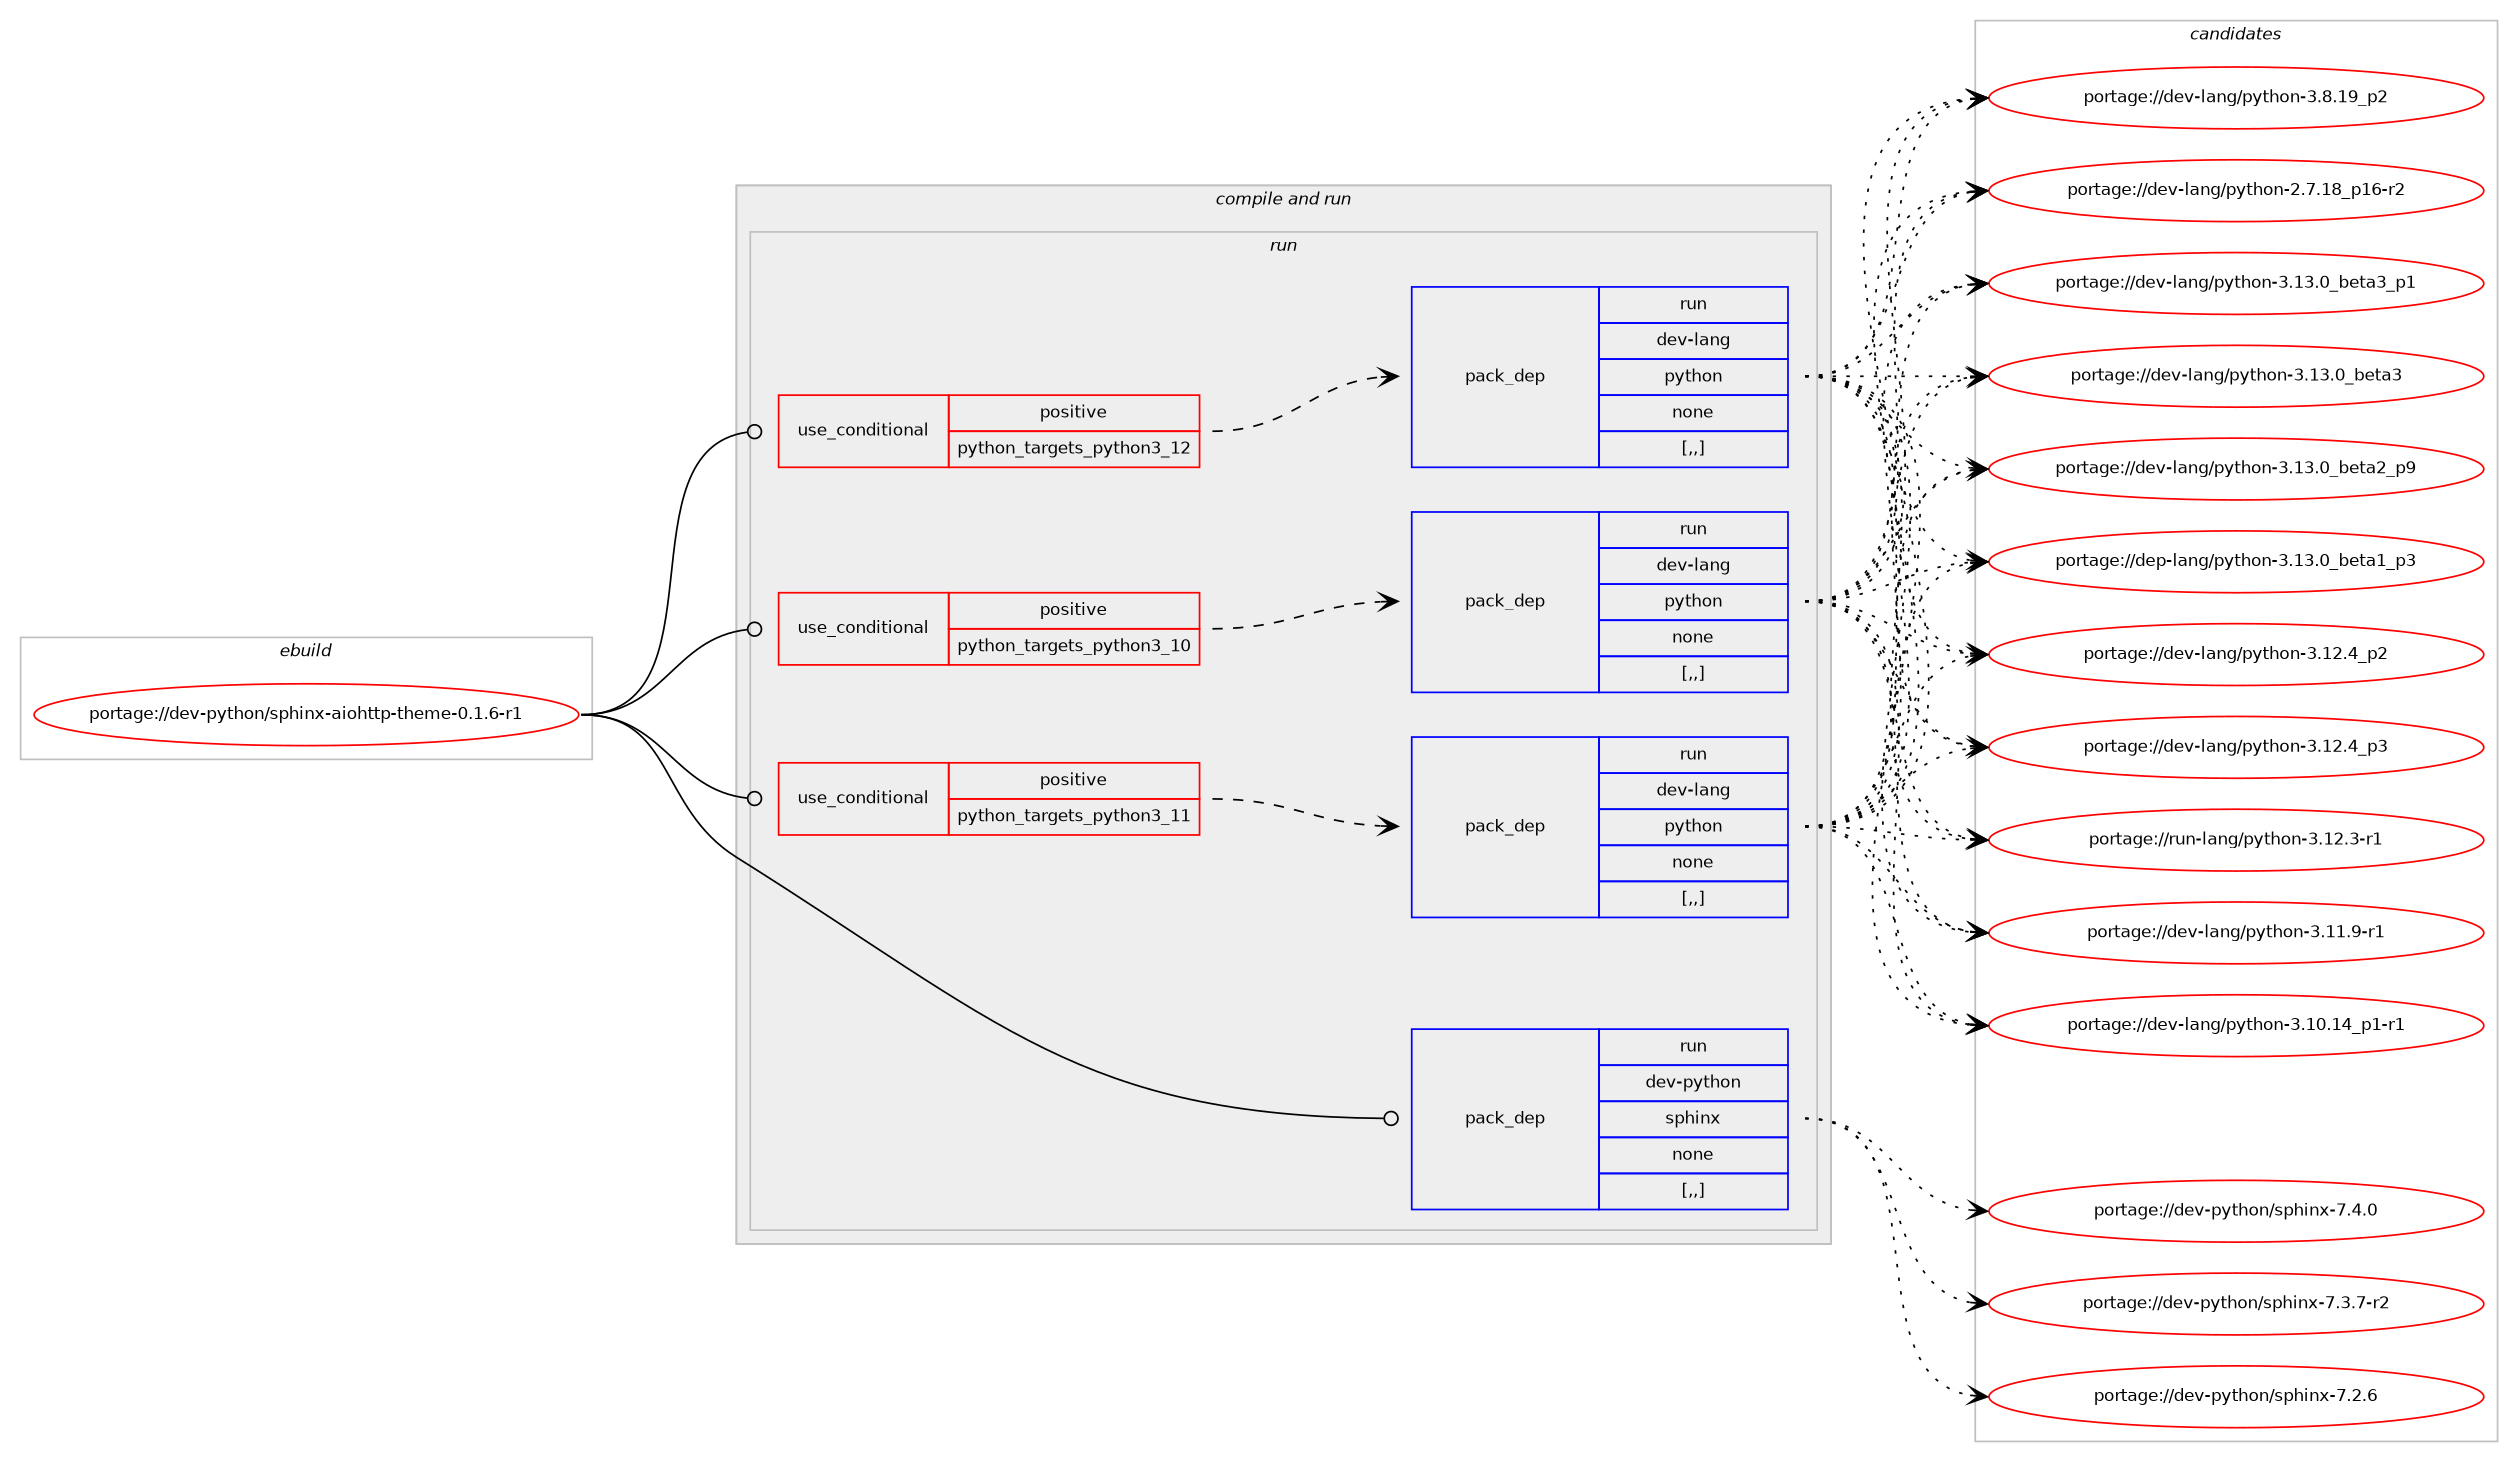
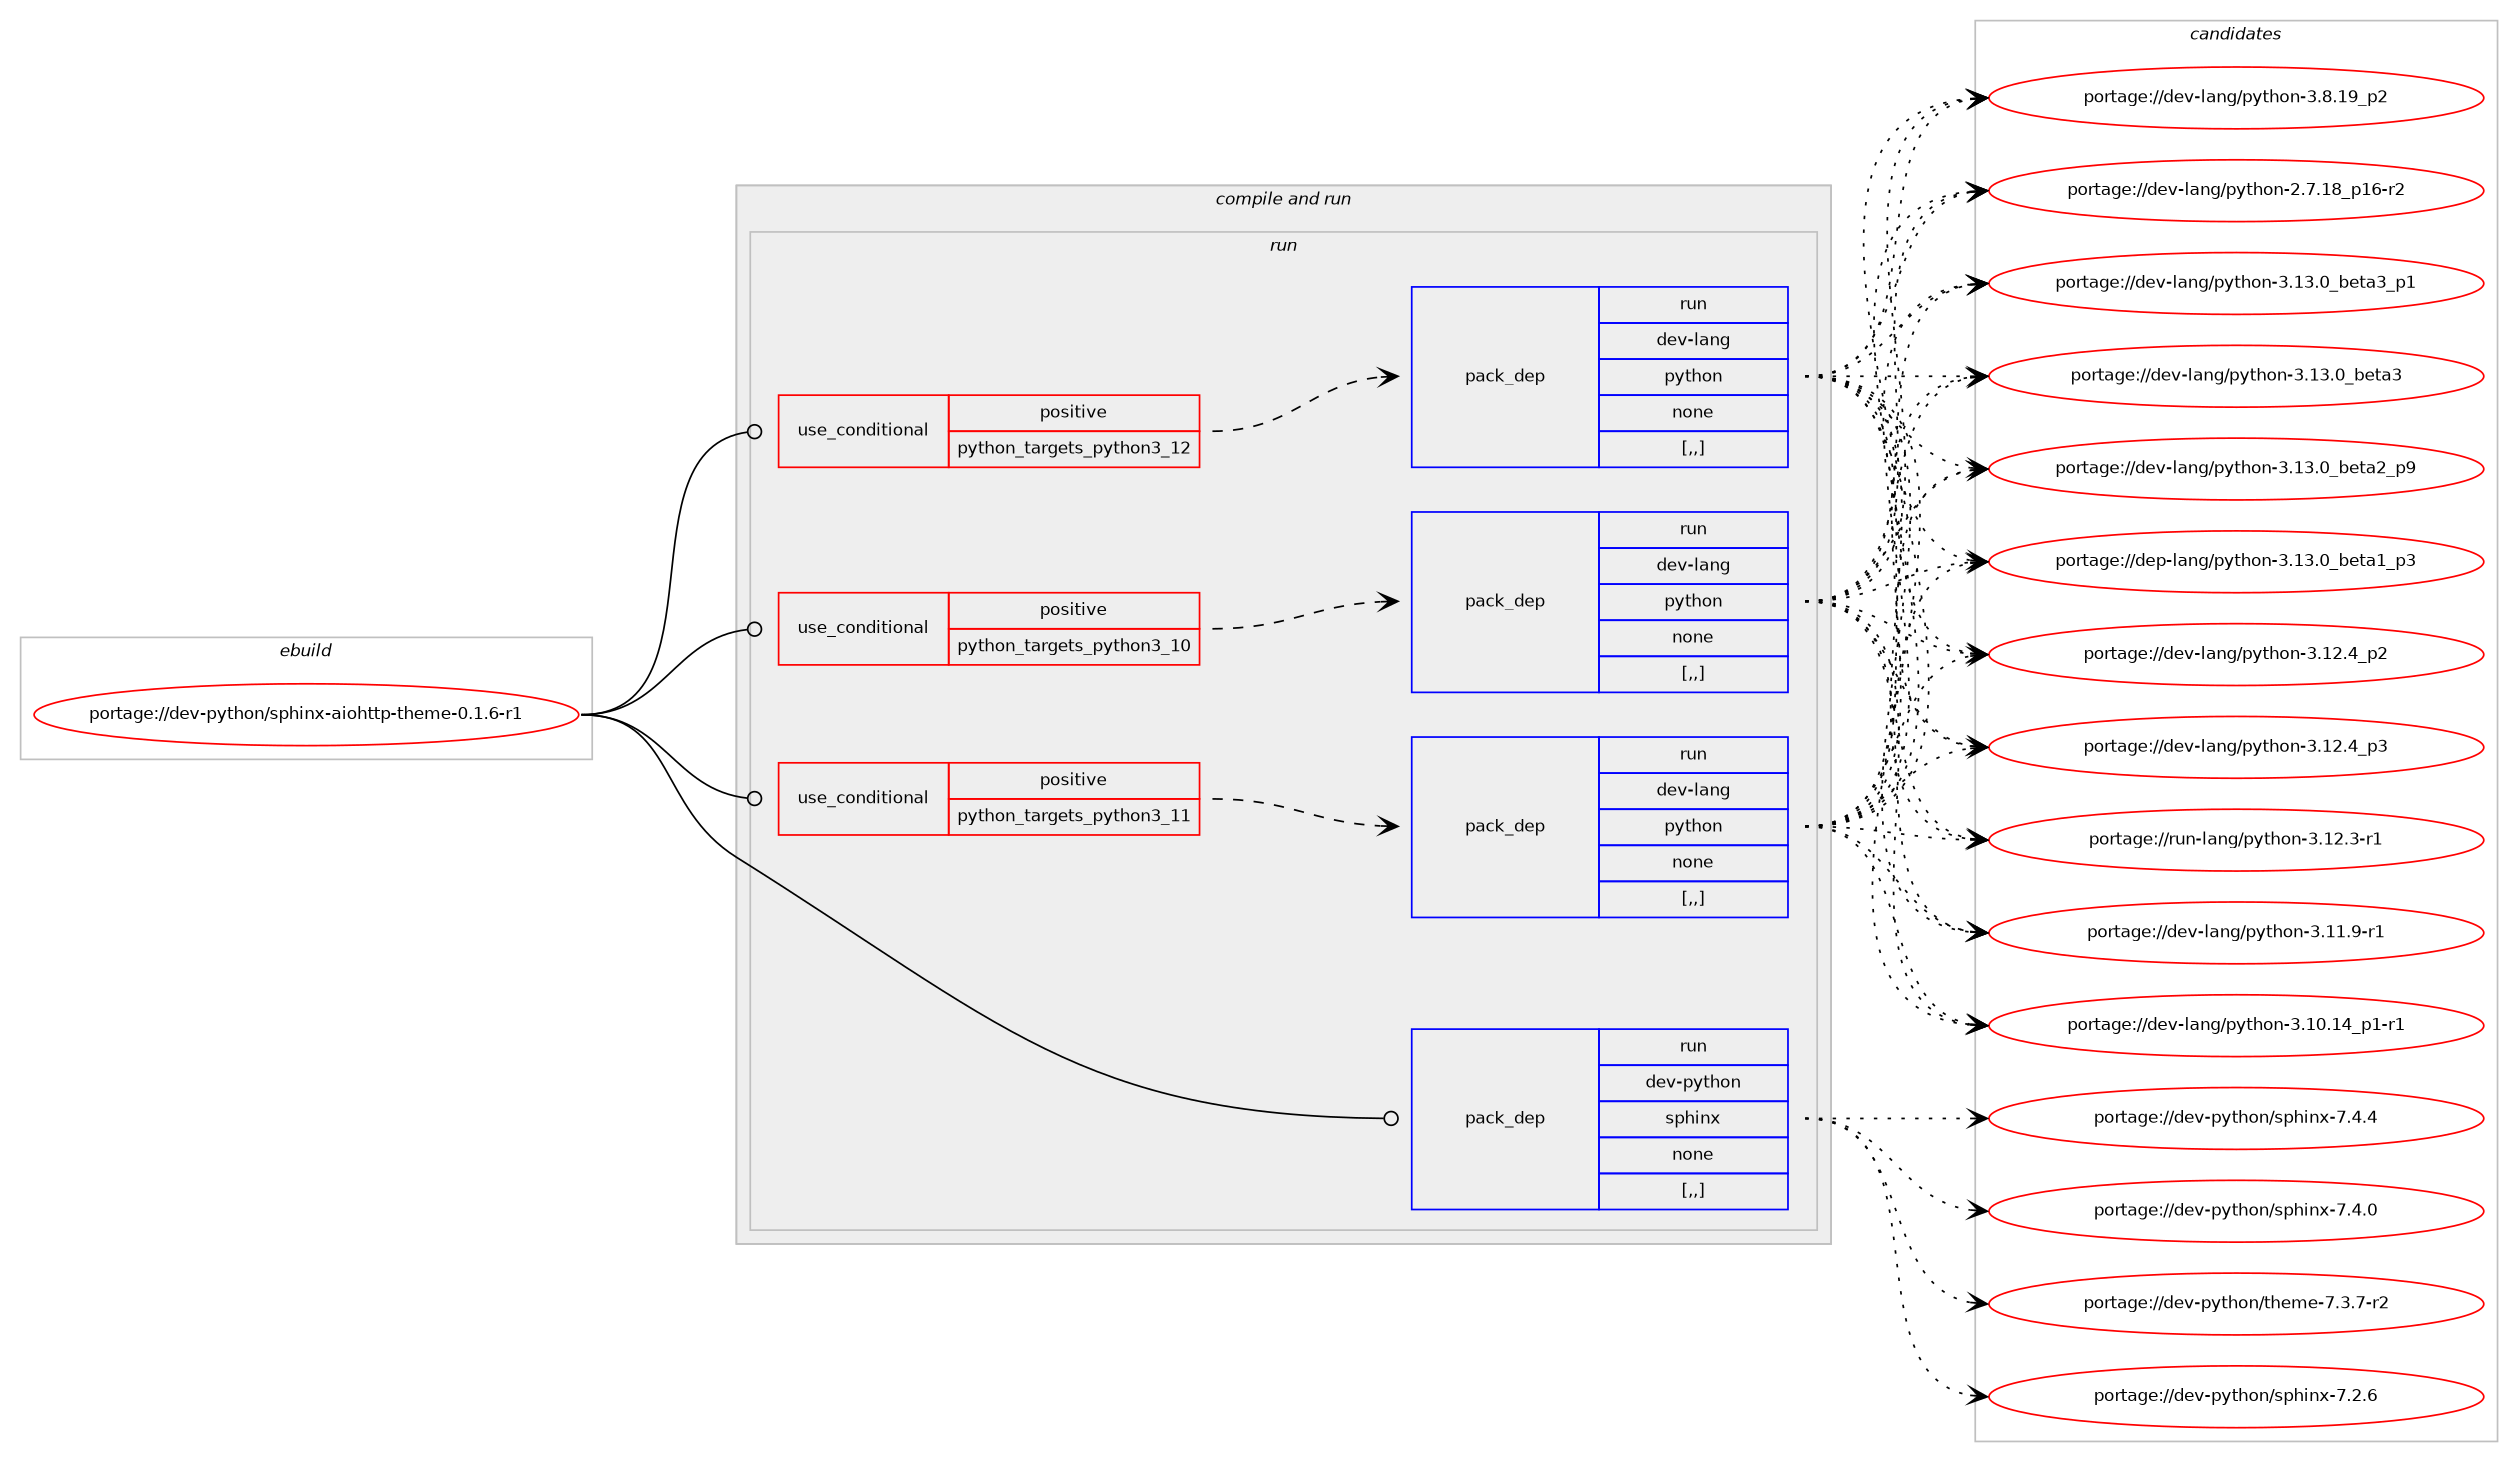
node "portage://dev-python/sphinx-7.4.4": added
node "portage://dev-python/sphinx-7.3.7-r2": label "portage://dev-python/sphinx-7.3.7-r2" -> "portage://dev-python/theme-7.3.7-r2"
